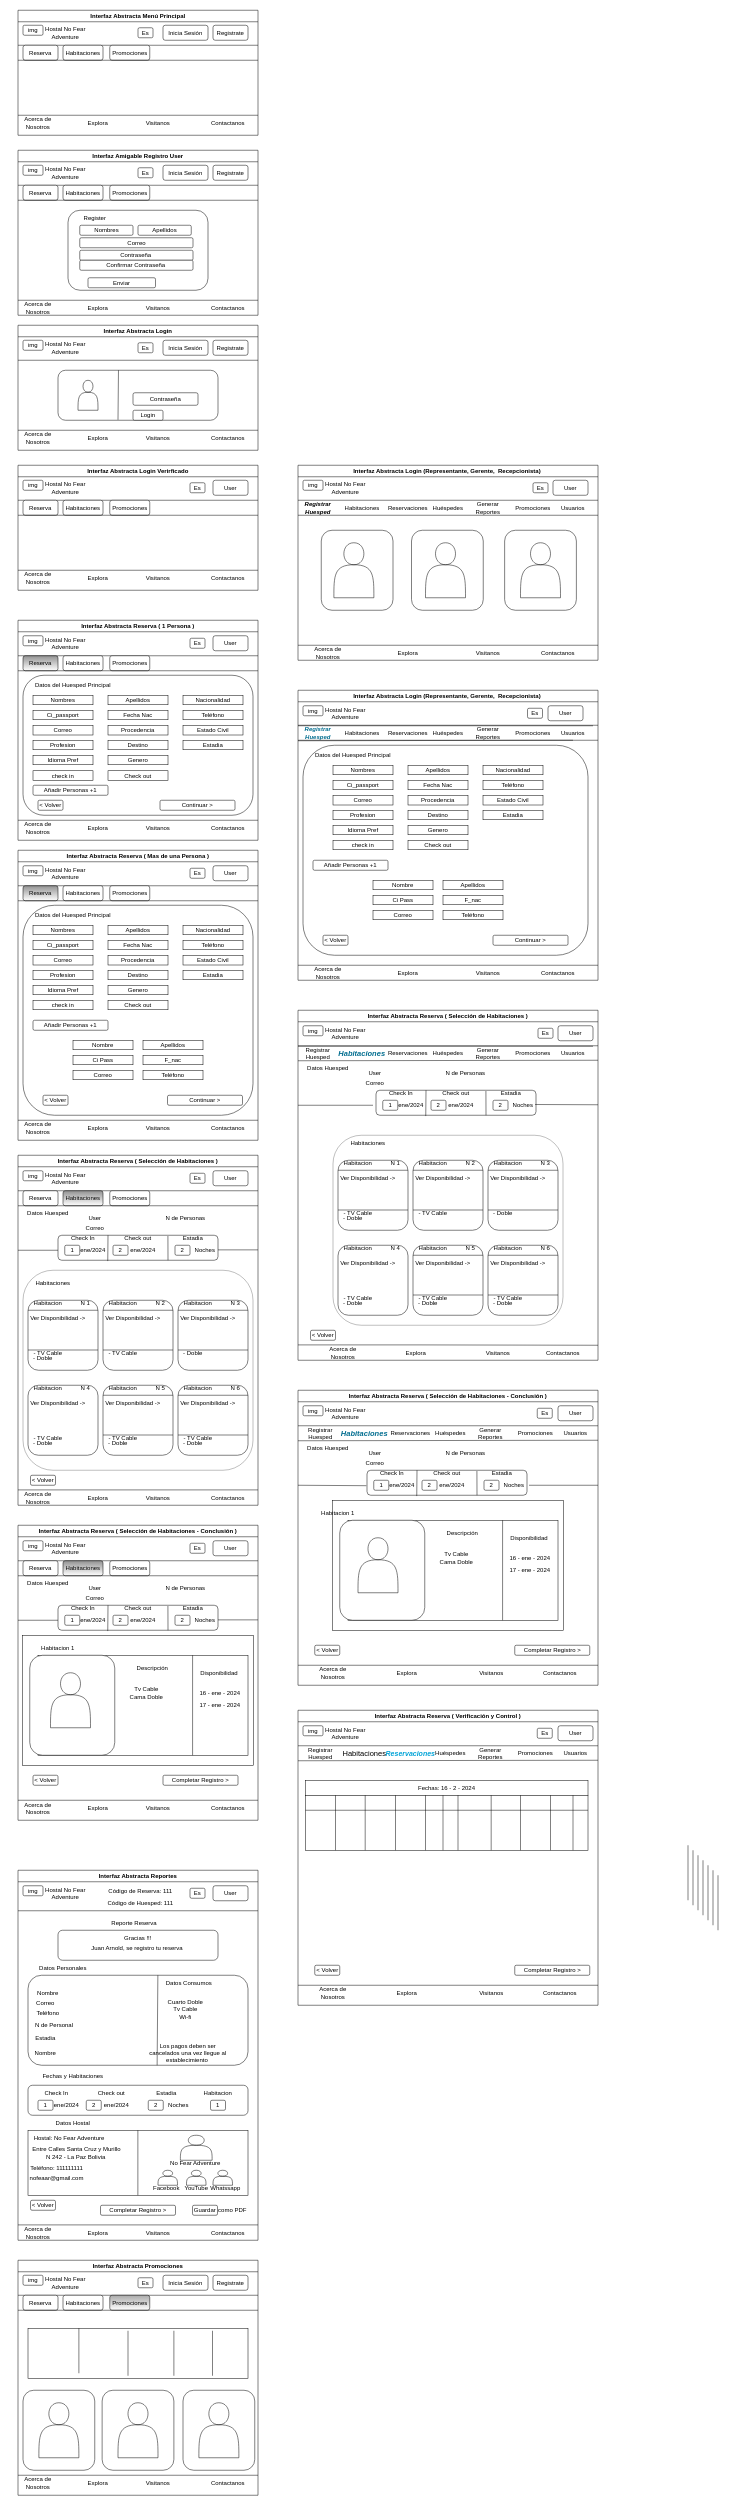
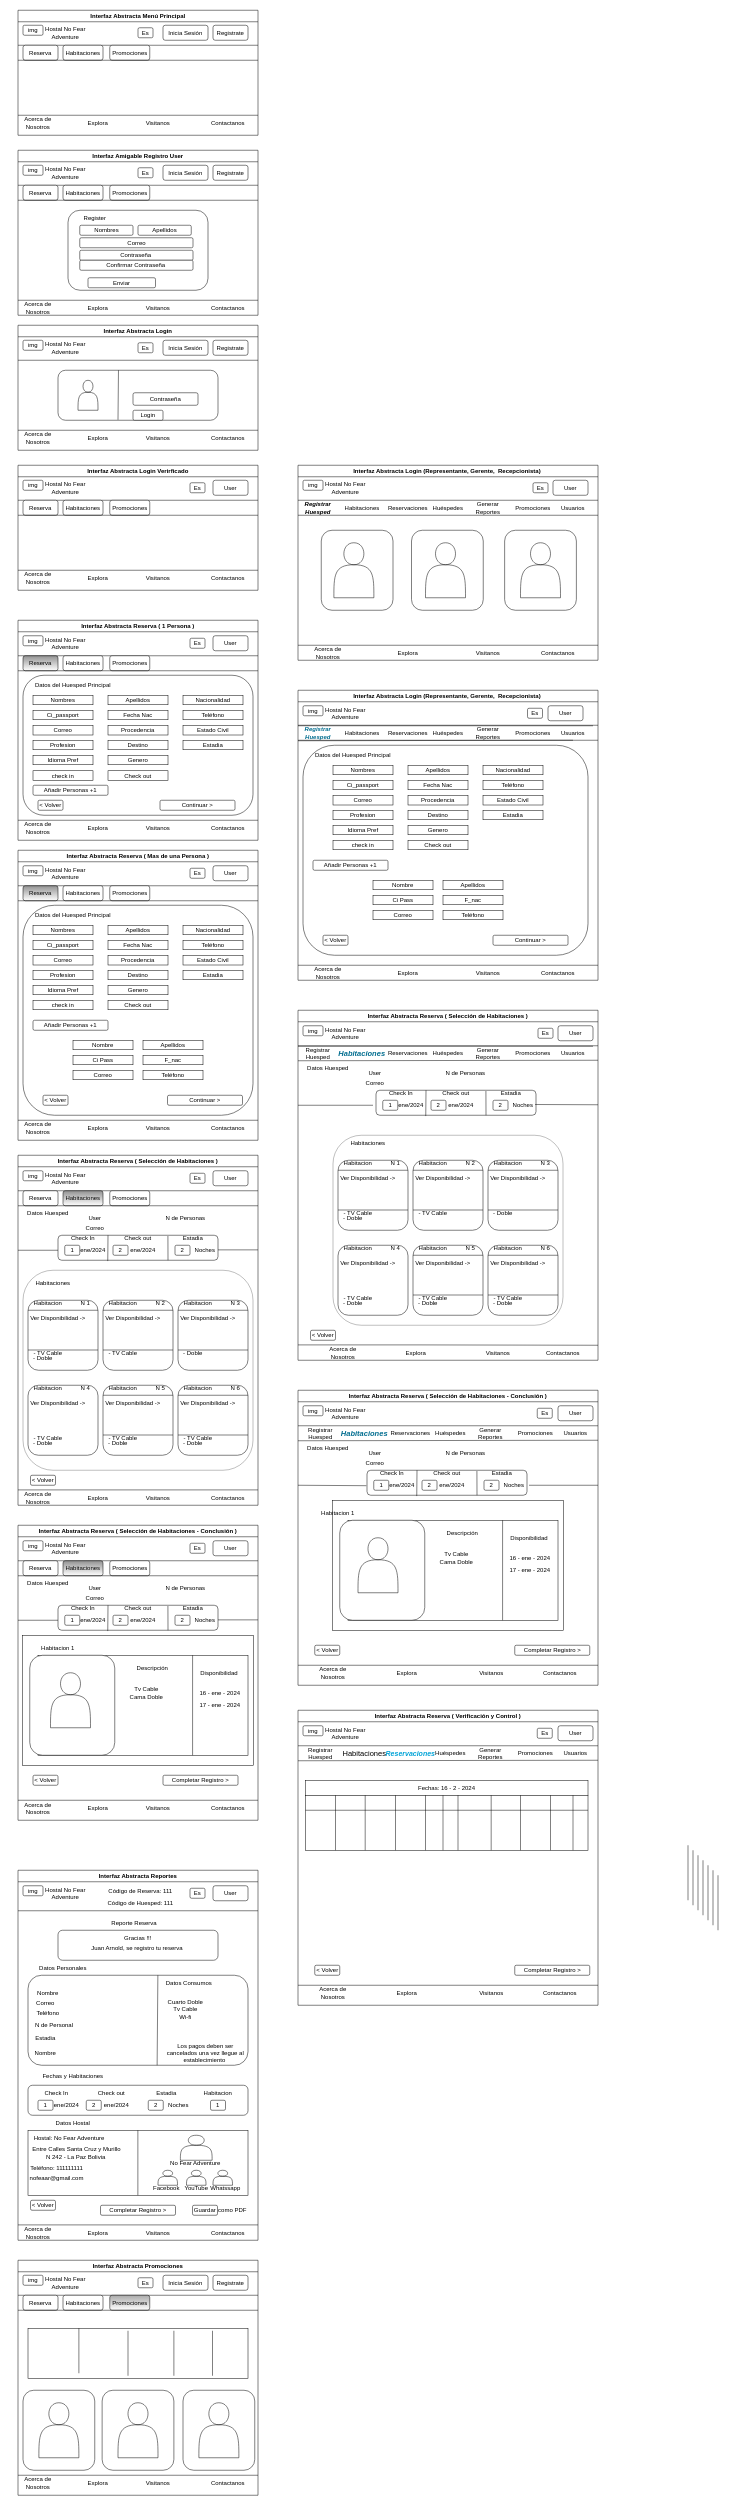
node "Los pagos deben ser cancelados una vez llegue al establecimiento": moved (188, 2053) -> (205, 2053)
